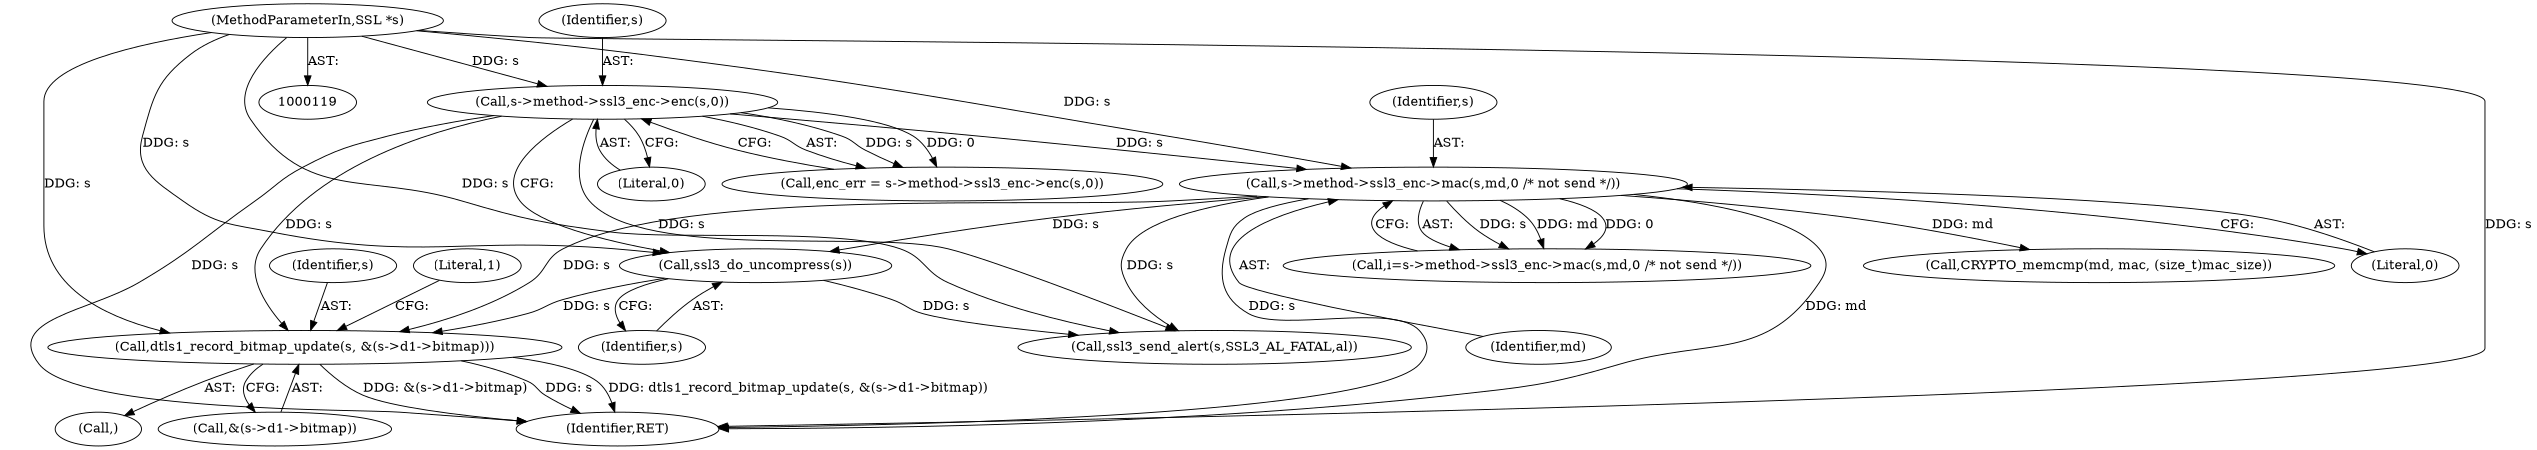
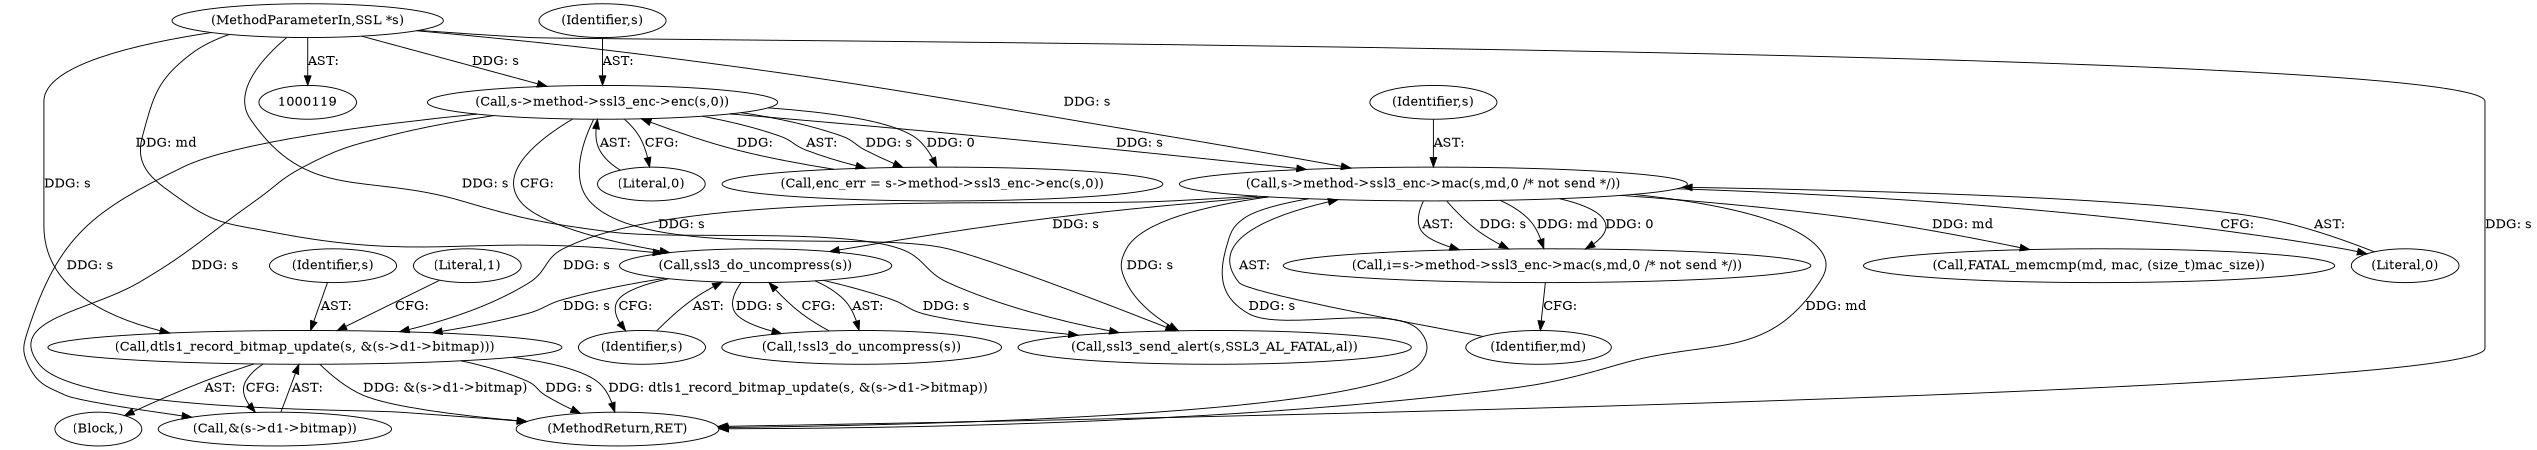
edge "(MethodParameterIn,SSL *s)" -> "(Call,ssl3_do_uncompress(s))": label "DDG: s" -> "DDG: md"
edge "(Call,enc_err = s->method->ssl3_enc->enc(s,0))" -> "(Call,s->method->ssl3_enc->enc(s,0))": label "CFG: " -> "DDG: "
edge "(Call,s->method->ssl3_enc->enc(s,0))" -> "(Call,dtls1_record_bitmap_update(s, &(s->d1->bitmap)))": now "(Call,s->method->ssl3_enc->enc(s,0))" -> "(Call,&(s->d1->bitmap))"
edge "(Call,i=s->method->ssl3_enc->mac(s,md,0 /* not send */))" -> "(Call,s->method->ssl3_enc->mac(s,md,0 /* not send */))": now "(Call,i=s->method->ssl3_enc->mac(s,md,0 /* not send */))" -> "(Identifier,md)"
node "(Call,CRYPTO_memcmp(md, mac, (size_t)mac_size))": label "(Call,CRYPTO_memcmp(md, mac, (size_t)mac_size))" -> "(Call,FATAL_memcmp(md, mac, (size_t)mac_size))"
node "(Call,!ssl3_do_uncompress(s))": added
node "(Call,)": label "(Call,)" -> "(Block,)"
node "(Identifier,RET)": label "(Identifier,RET)" -> "(MethodReturn,RET)"
